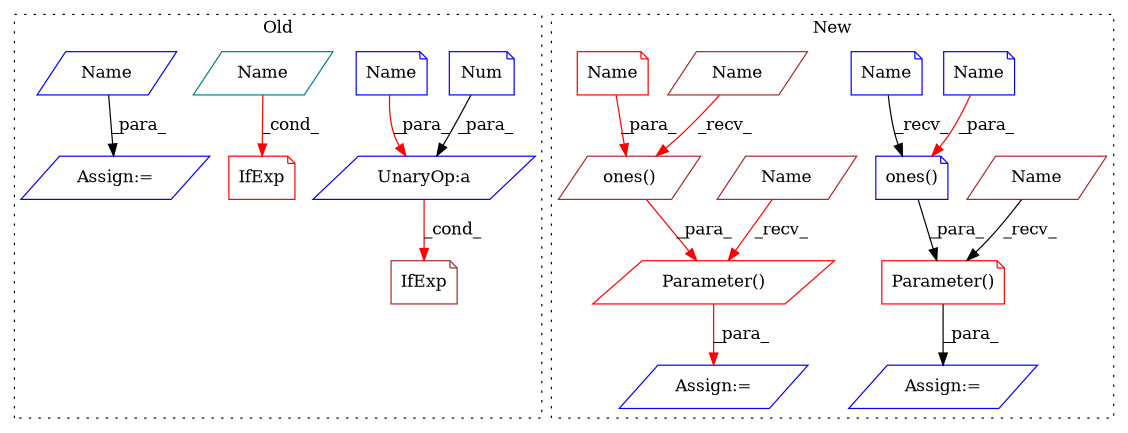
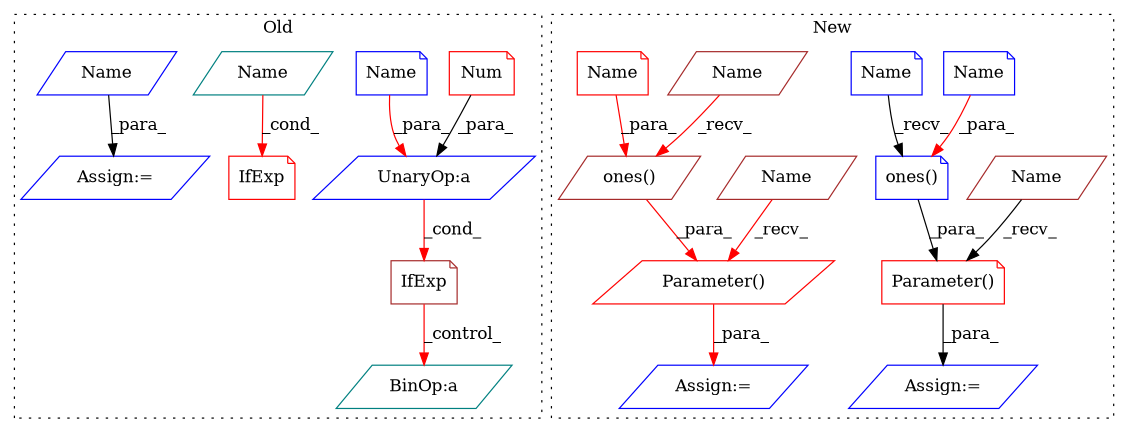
node "Num": color blue -> red
node "BinOp:a": added
